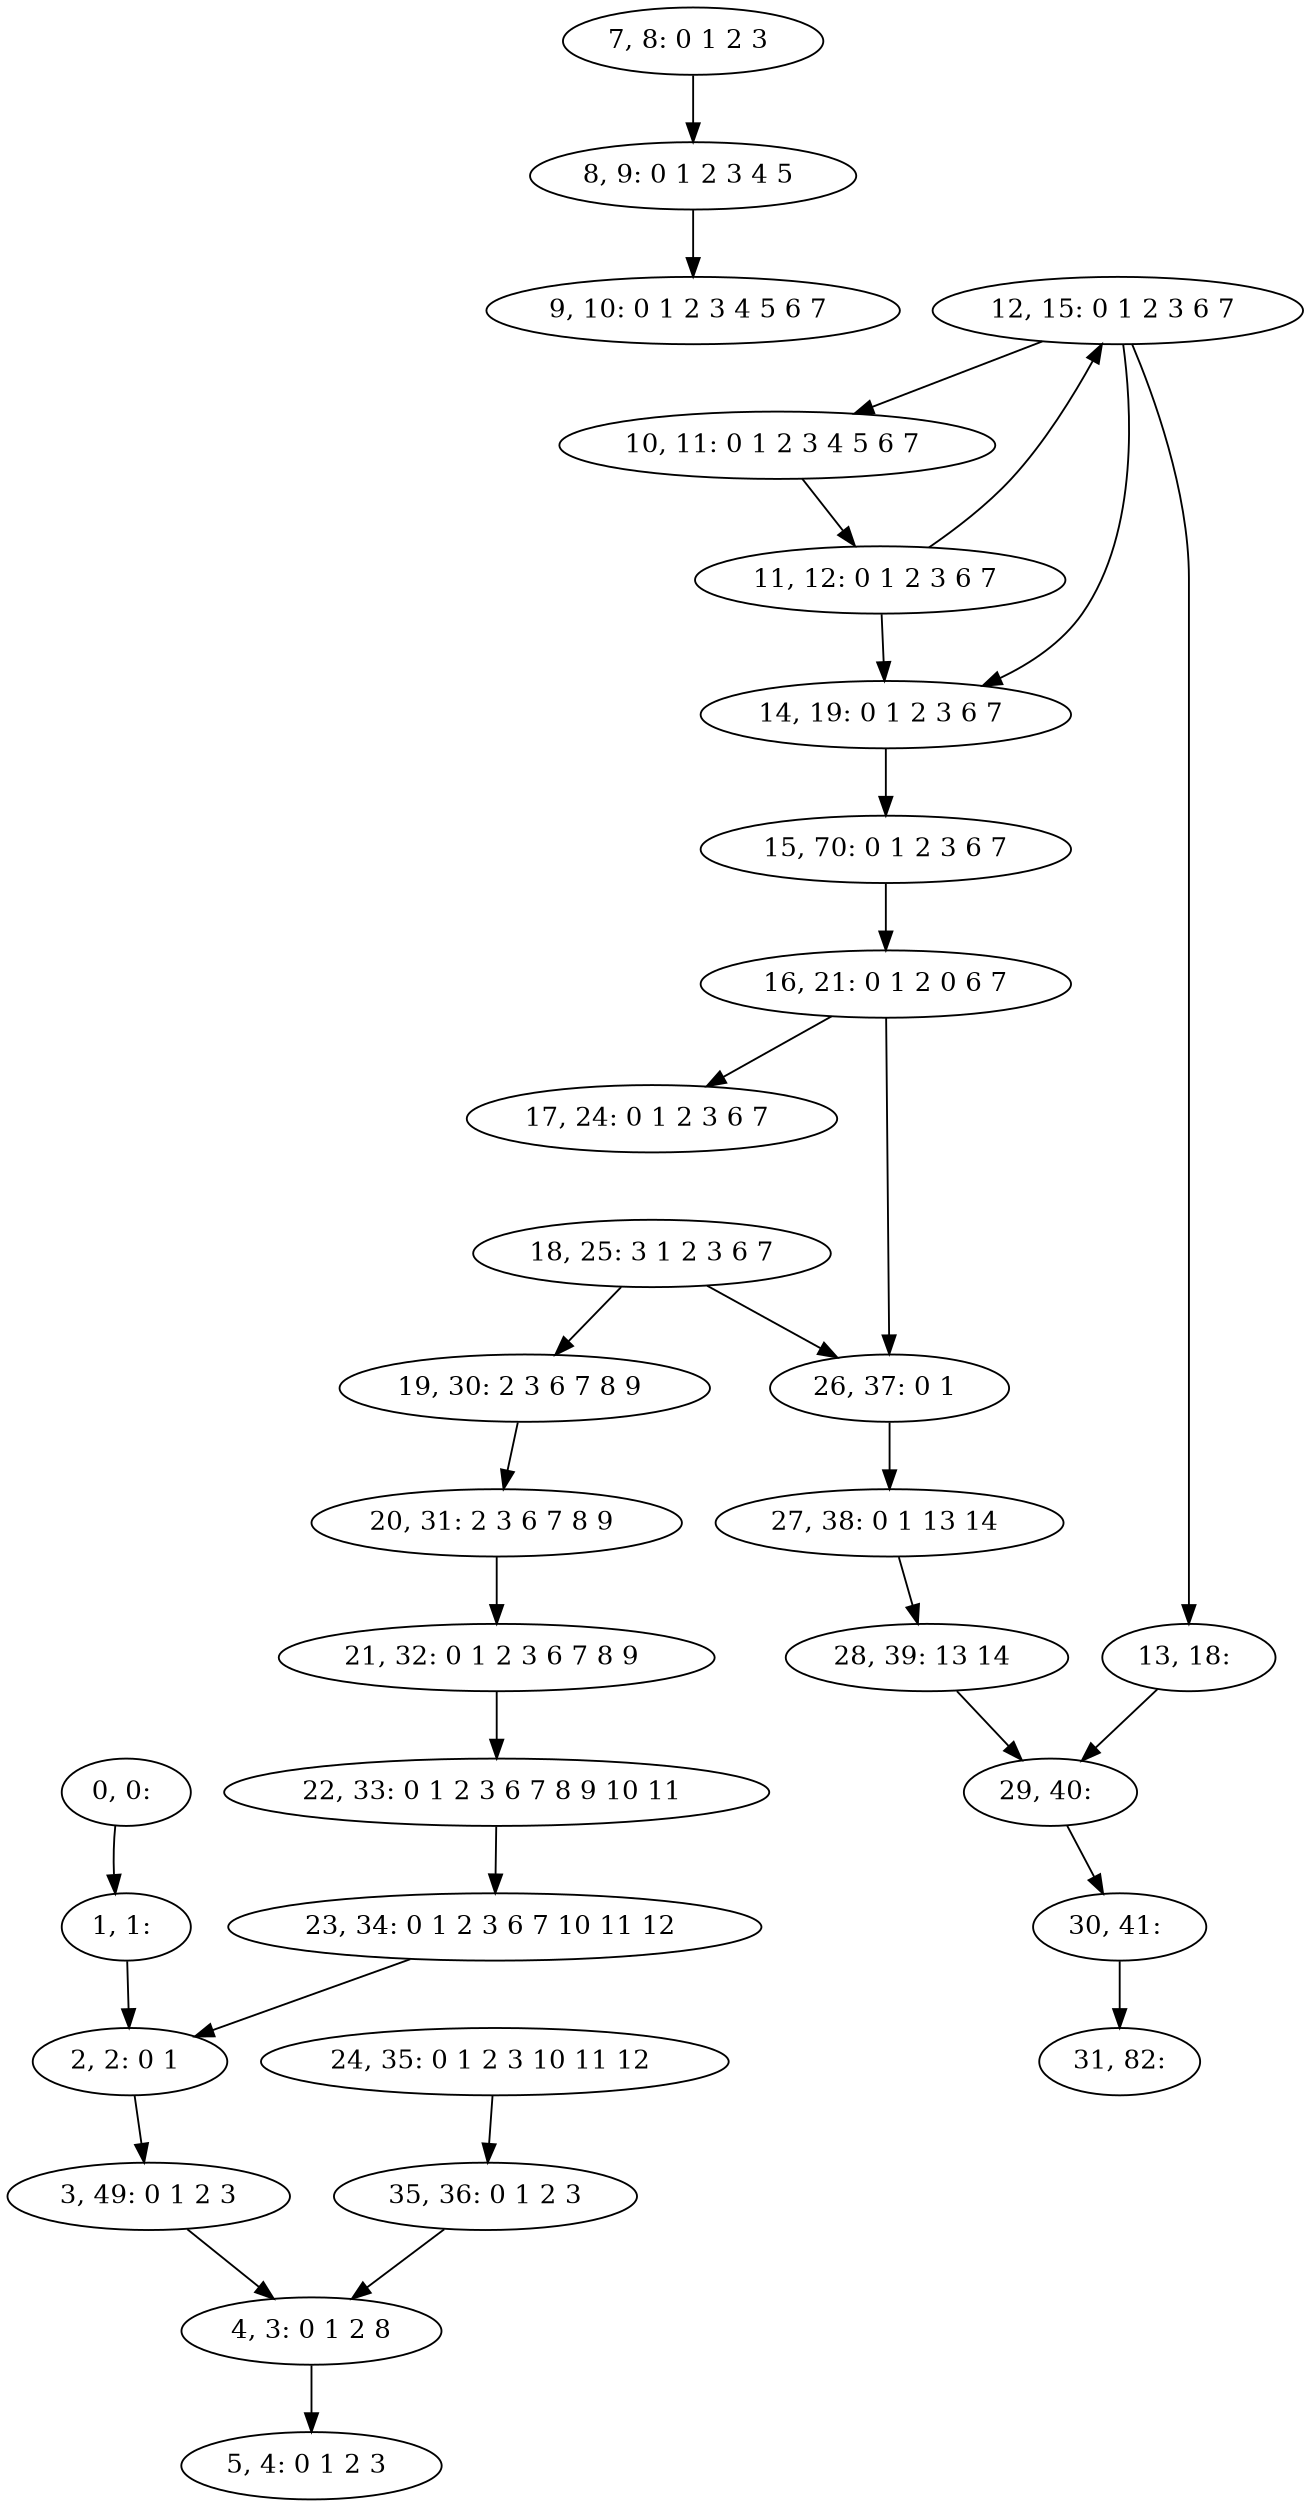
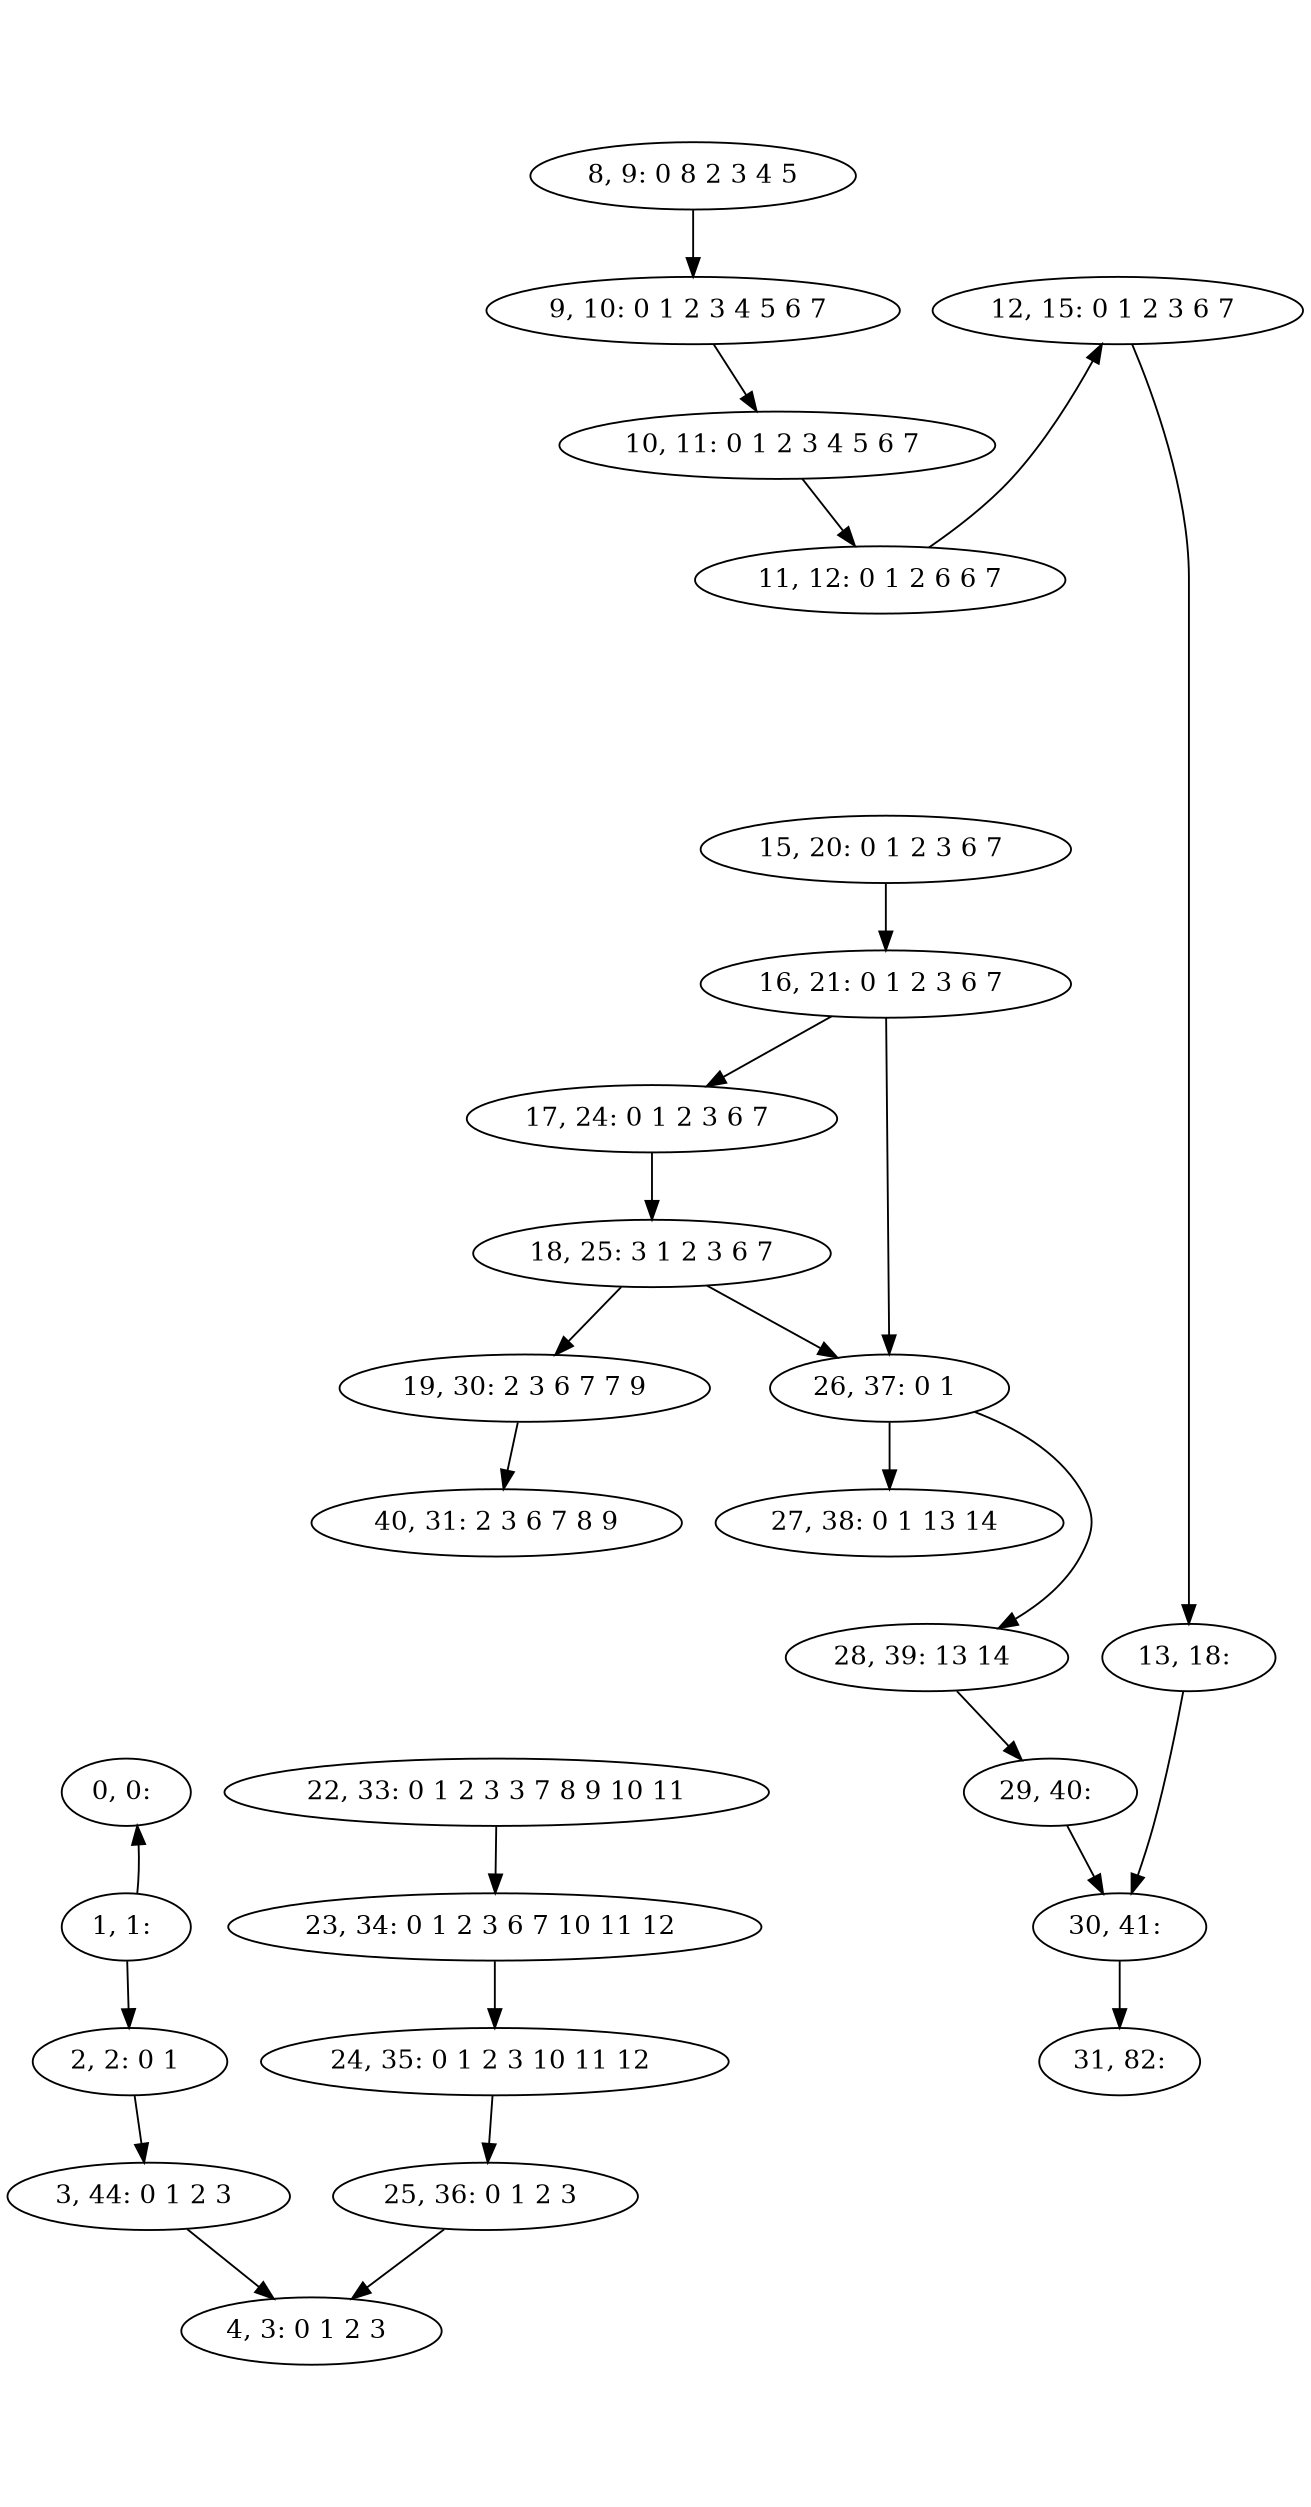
node "7, 8: 0 1 2 3": removed
node "8, 9: 0 1 2 3 4 5": label "8, 9: 0 1 2 3 4 5" -> "8, 9: 0 8 2 3 4 5"
edge "12, 15: 0 1 2 3 6 7" -> "10, 11: 0 1 2 3 4 5 6 7": now "9, 10: 0 1 2 3 4 5 6 7" -> "10, 11: 0 1 2 3 4 5 6 7"
node "11, 12: 0 1 2 3 6 7": label "11, 12: 0 1 2 3 6 7" -> "11, 12: 0 1 2 6 6 7"
node "14, 19: 0 1 2 3 6 7": removed
node "15, 70: 0 1 2 3 6 7": label "15, 70: 0 1 2 3 6 7" -> "15, 20: 0 1 2 3 6 7"
node "16, 21: 0 1 2 0 6 7": label "16, 21: 0 1 2 0 6 7" -> "16, 21: 0 1 2 3 6 7"
edge "17, 24: 0 1 2 3 6 7" -> "18, 25: 3 1 2 3 6 7": added
node "19, 30: 2 3 6 7 8 9": label "19, 30: 2 3 6 7 8 9" -> "19, 30: 2 3 6 7 7 9"
node "20, 31: 2 3 6 7 8 9": label "20, 31: 2 3 6 7 8 9" -> "40, 31: 2 3 6 7 8 9"
edge "27, 38: 0 1 13 14" -> "28, 39: 13 14": now "26, 37: 0 1" -> "28, 39: 13 14"
node "21, 32: 0 1 2 3 6 7 8 9": removed
edge "13, 18:" -> "29, 40:": now "13, 18:" -> "30, 41:"
node "22, 33: 0 1 2 3 6 7 8 9 10 11": label "22, 33: 0 1 2 3 6 7 8 9 10 11" -> "22, 33: 0 1 2 3 3 7 8 9 10 11"
edge "0, 0:" -> "1, 1:": reversed
edge "23, 34: 0 1 2 3 6 7 10 11 12" -> "2, 2: 0 1": now "23, 34: 0 1 2 3 6 7 10 11 12" -> "24, 35: 0 1 2 3 10 11 12"
node "3, 49: 0 1 2 3": label "3, 49: 0 1 2 3" -> "3, 44: 0 1 2 3"
node "35, 36: 0 1 2 3": label "35, 36: 0 1 2 3" -> "25, 36: 0 1 2 3"
node "4, 3: 0 1 2 8": label "4, 3: 0 1 2 8" -> "4, 3: 0 1 2 3"
node "5, 4: 0 1 2 3": removed
